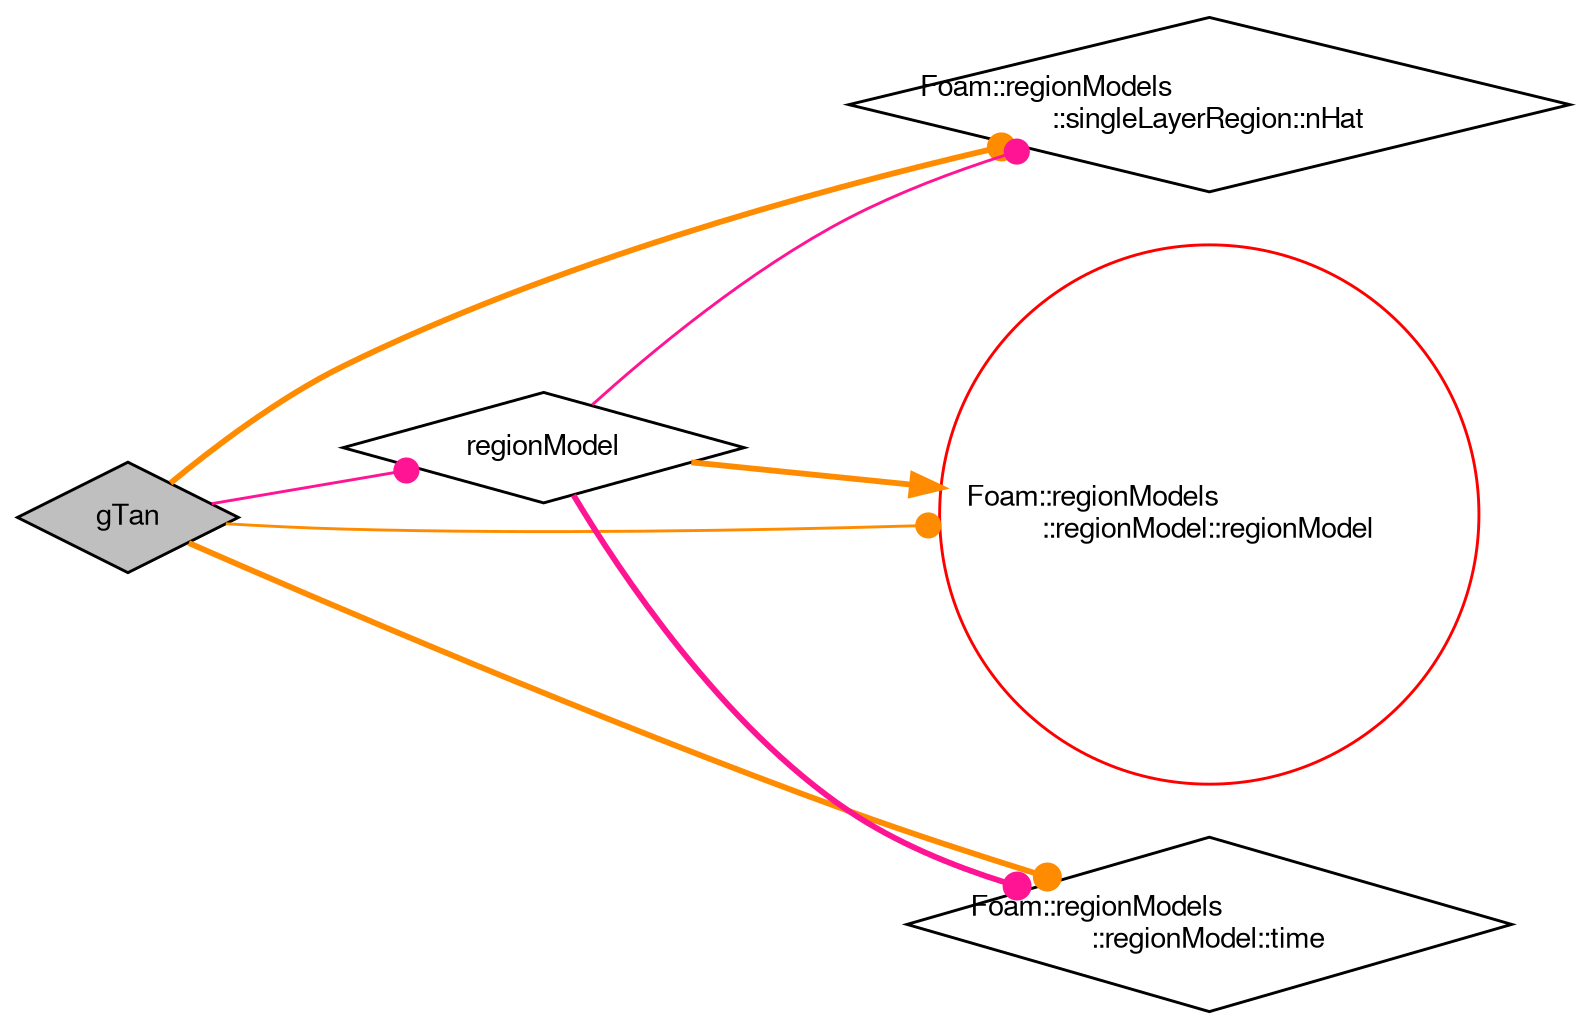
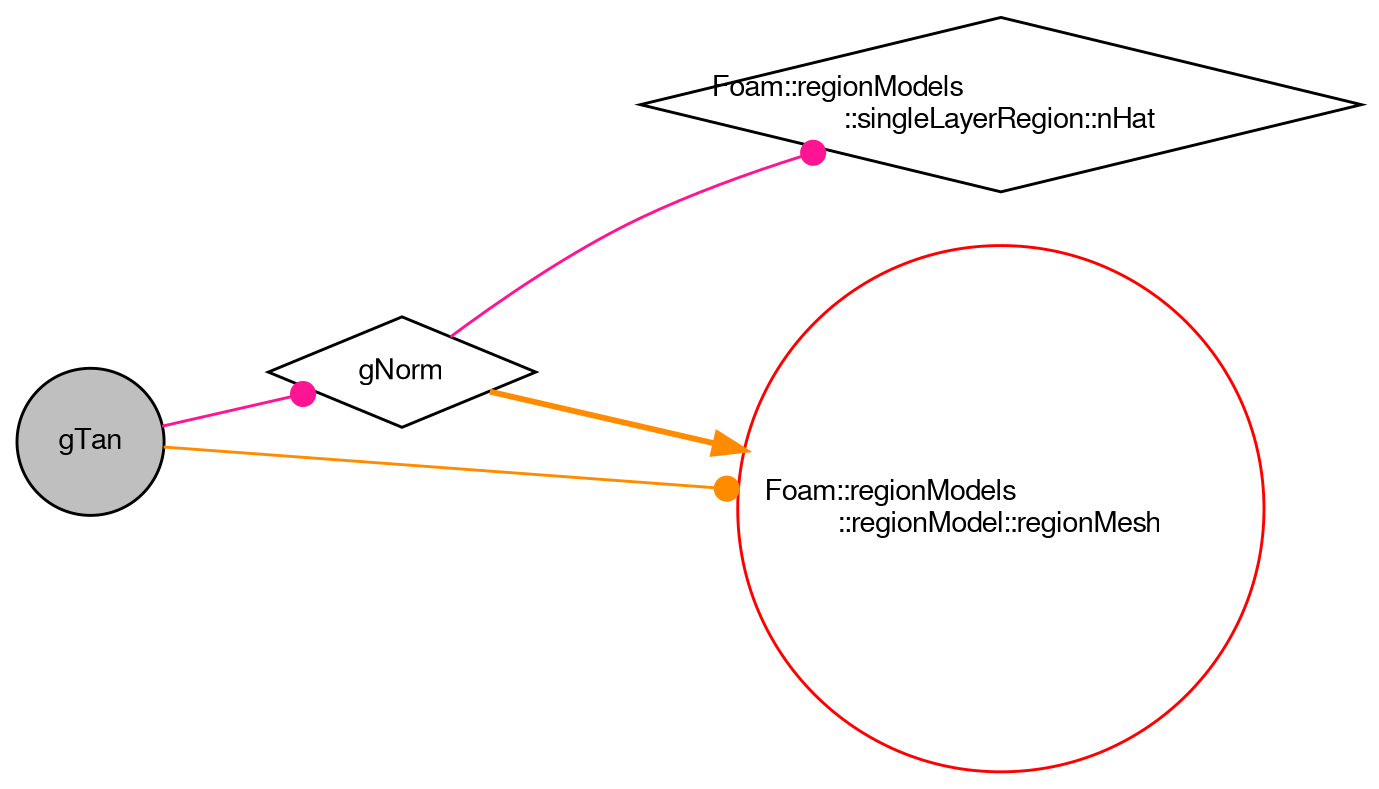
edge "gTan" -> "Foam::regionModels ::singleLayerRegion::nHat": removed
node "regionModel": label "regionModel" -> "gNorm"
node "Foam::regionModels ::regionModel::regionModel": label "Foam::regionModels ::regionModel::regionModel" -> "Foam::regionModels ::regionModel::regionMesh"
node "gTan": shape diamond -> circle
node "Foam::regionModels ::regionModel::time": removed
